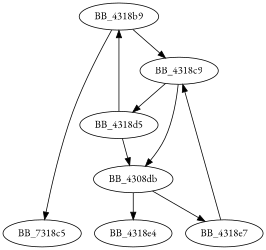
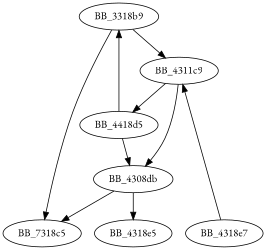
node "BB_4318b9": label "BB_4318b9" -> "BB_3318b9"
node "BB_4318c9": label "BB_4318c9" -> "BB_4311c9"
node "BB_4318d5": label "BB_4318d5" -> "BB_4418d5"
edge "BB_4308db" -> "BB_4318e7": now "BB_4308db" -> "BB_7318c5"
node "BB_4318e4": label "BB_4318e4" -> "BB_4318e5"
